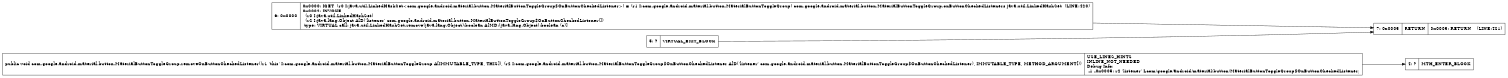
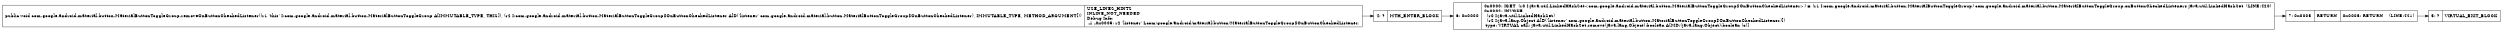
edge "4: ?" -> "6: 0x0000": added
edge "5: ?" -> "7: 0x0005": reversed
